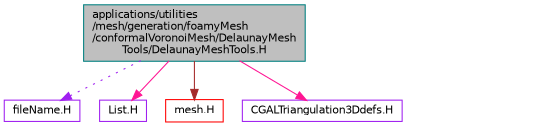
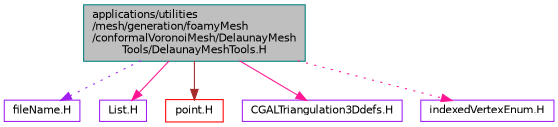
node "mesh.H": label "mesh.H" -> "point.H"
node "indexedVertexEnum.H": added
